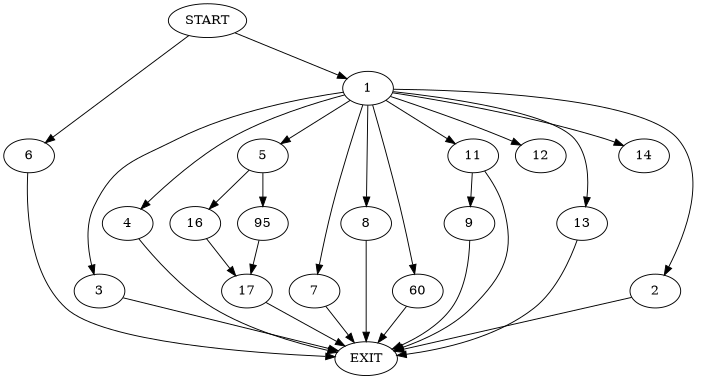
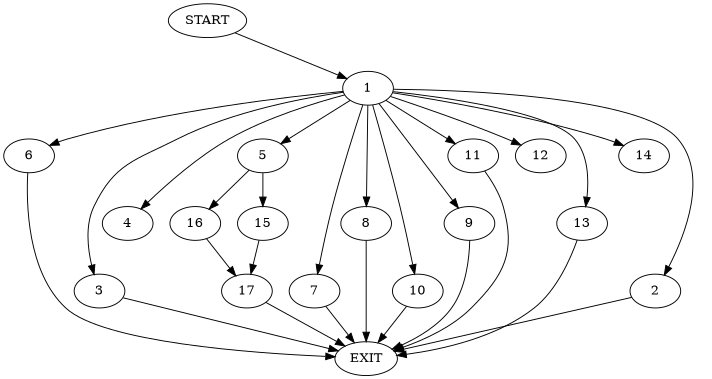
edge "START" -> "6": now "1" -> "6"
edge "11" -> "9": now "1" -> "9"
node "95": label "95" -> "15"
node "60": label "60" -> "10"
edge "4" -> "EXIT": removed
